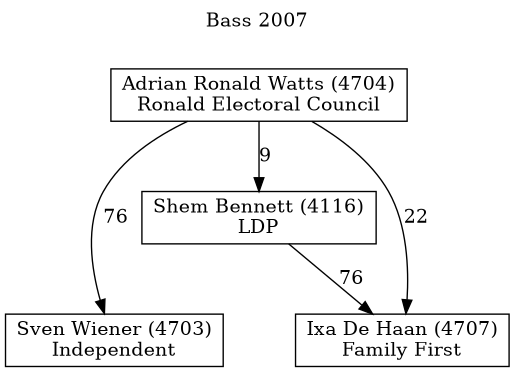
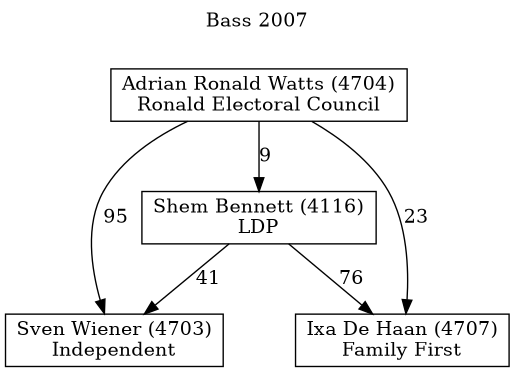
edge "Adrian Ronald Watts (4704) Ronald Electoral Council" -> "Sven Wiener (4703) Independent": label "76" -> "95"
edge "Adrian Ronald Watts (4704) Ronald Electoral Council" -> "Ixa De Haan (4707) Family First": label "22" -> "23"
edge "Shem Bennett (4116) LDP" -> "Sven Wiener (4703) Independent": added, label "41"
